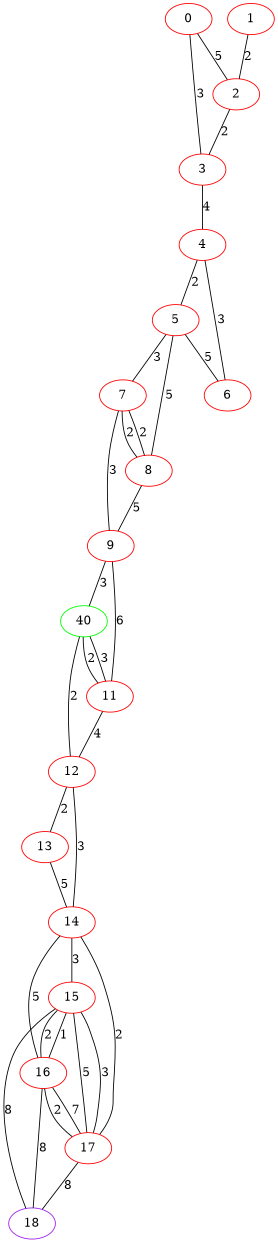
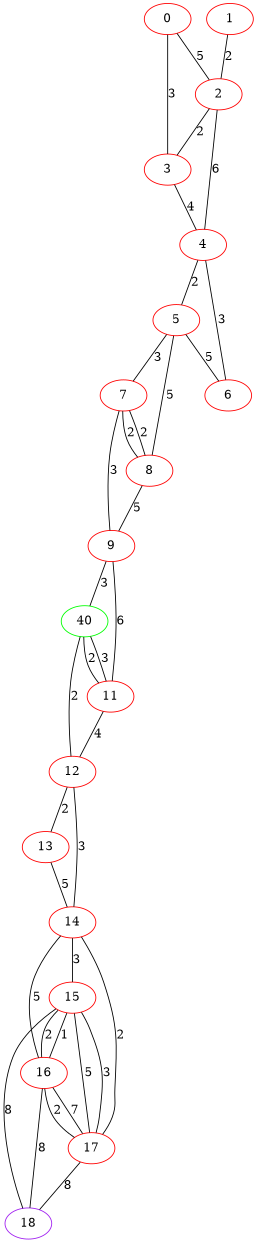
edge "2" -- "4": added, label "6"
